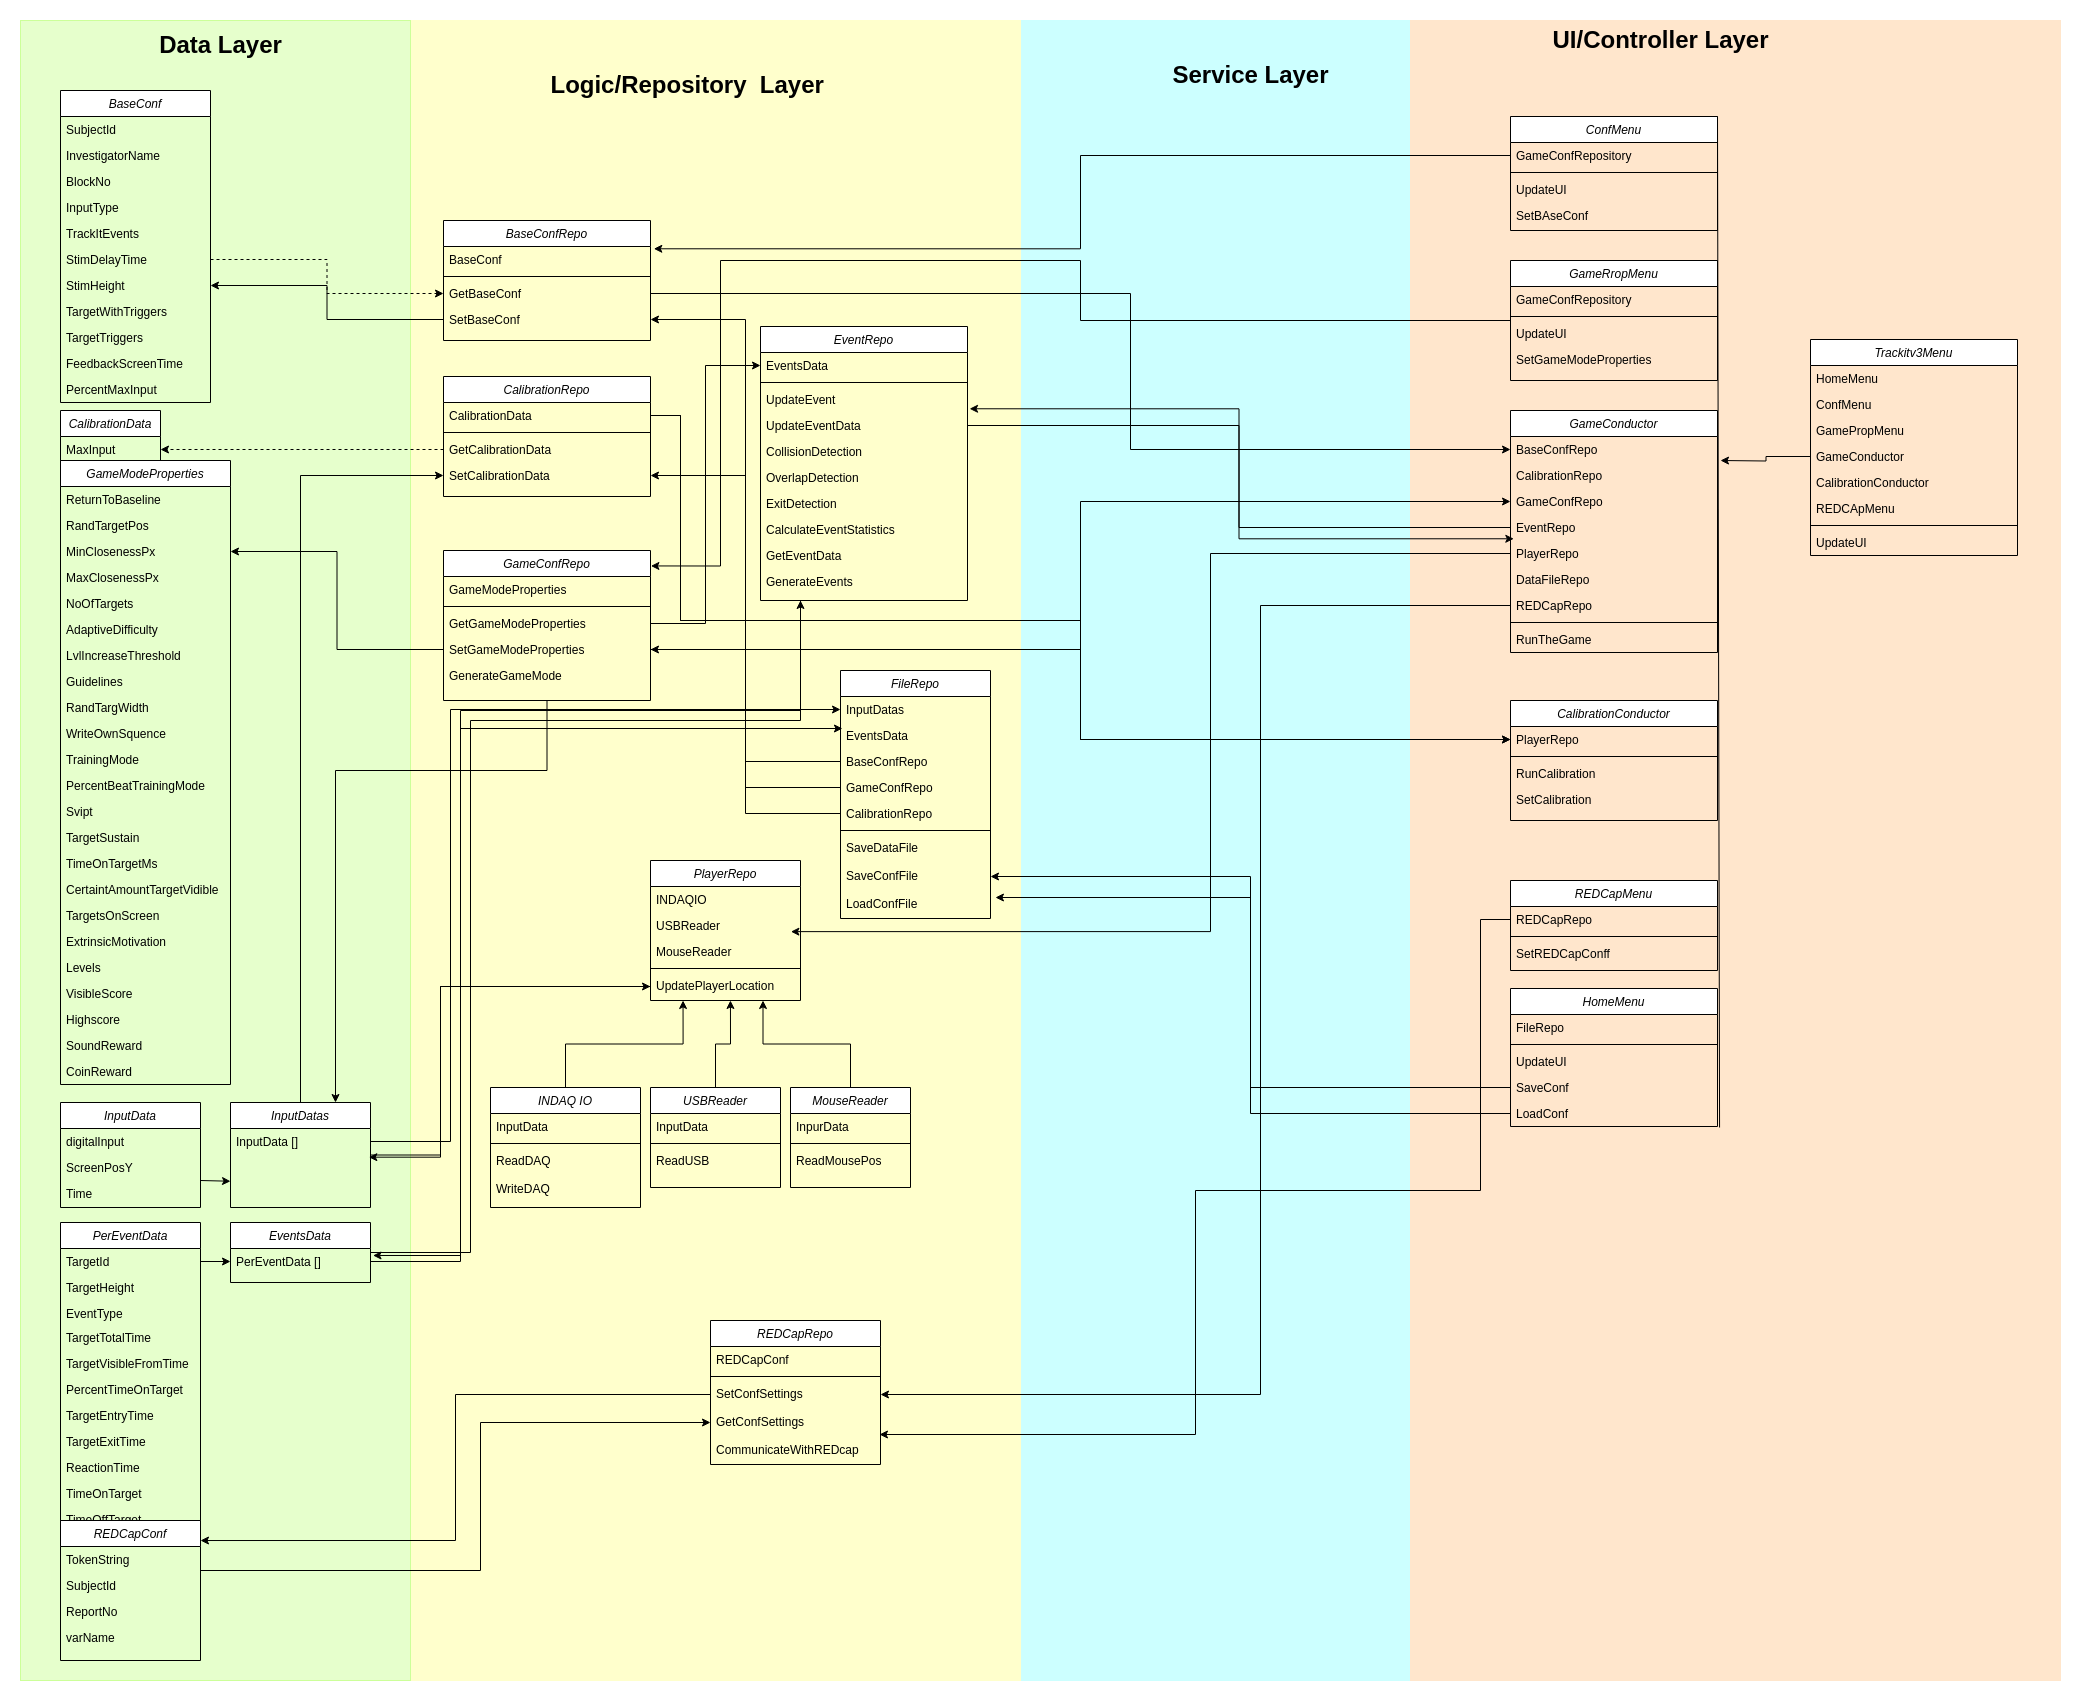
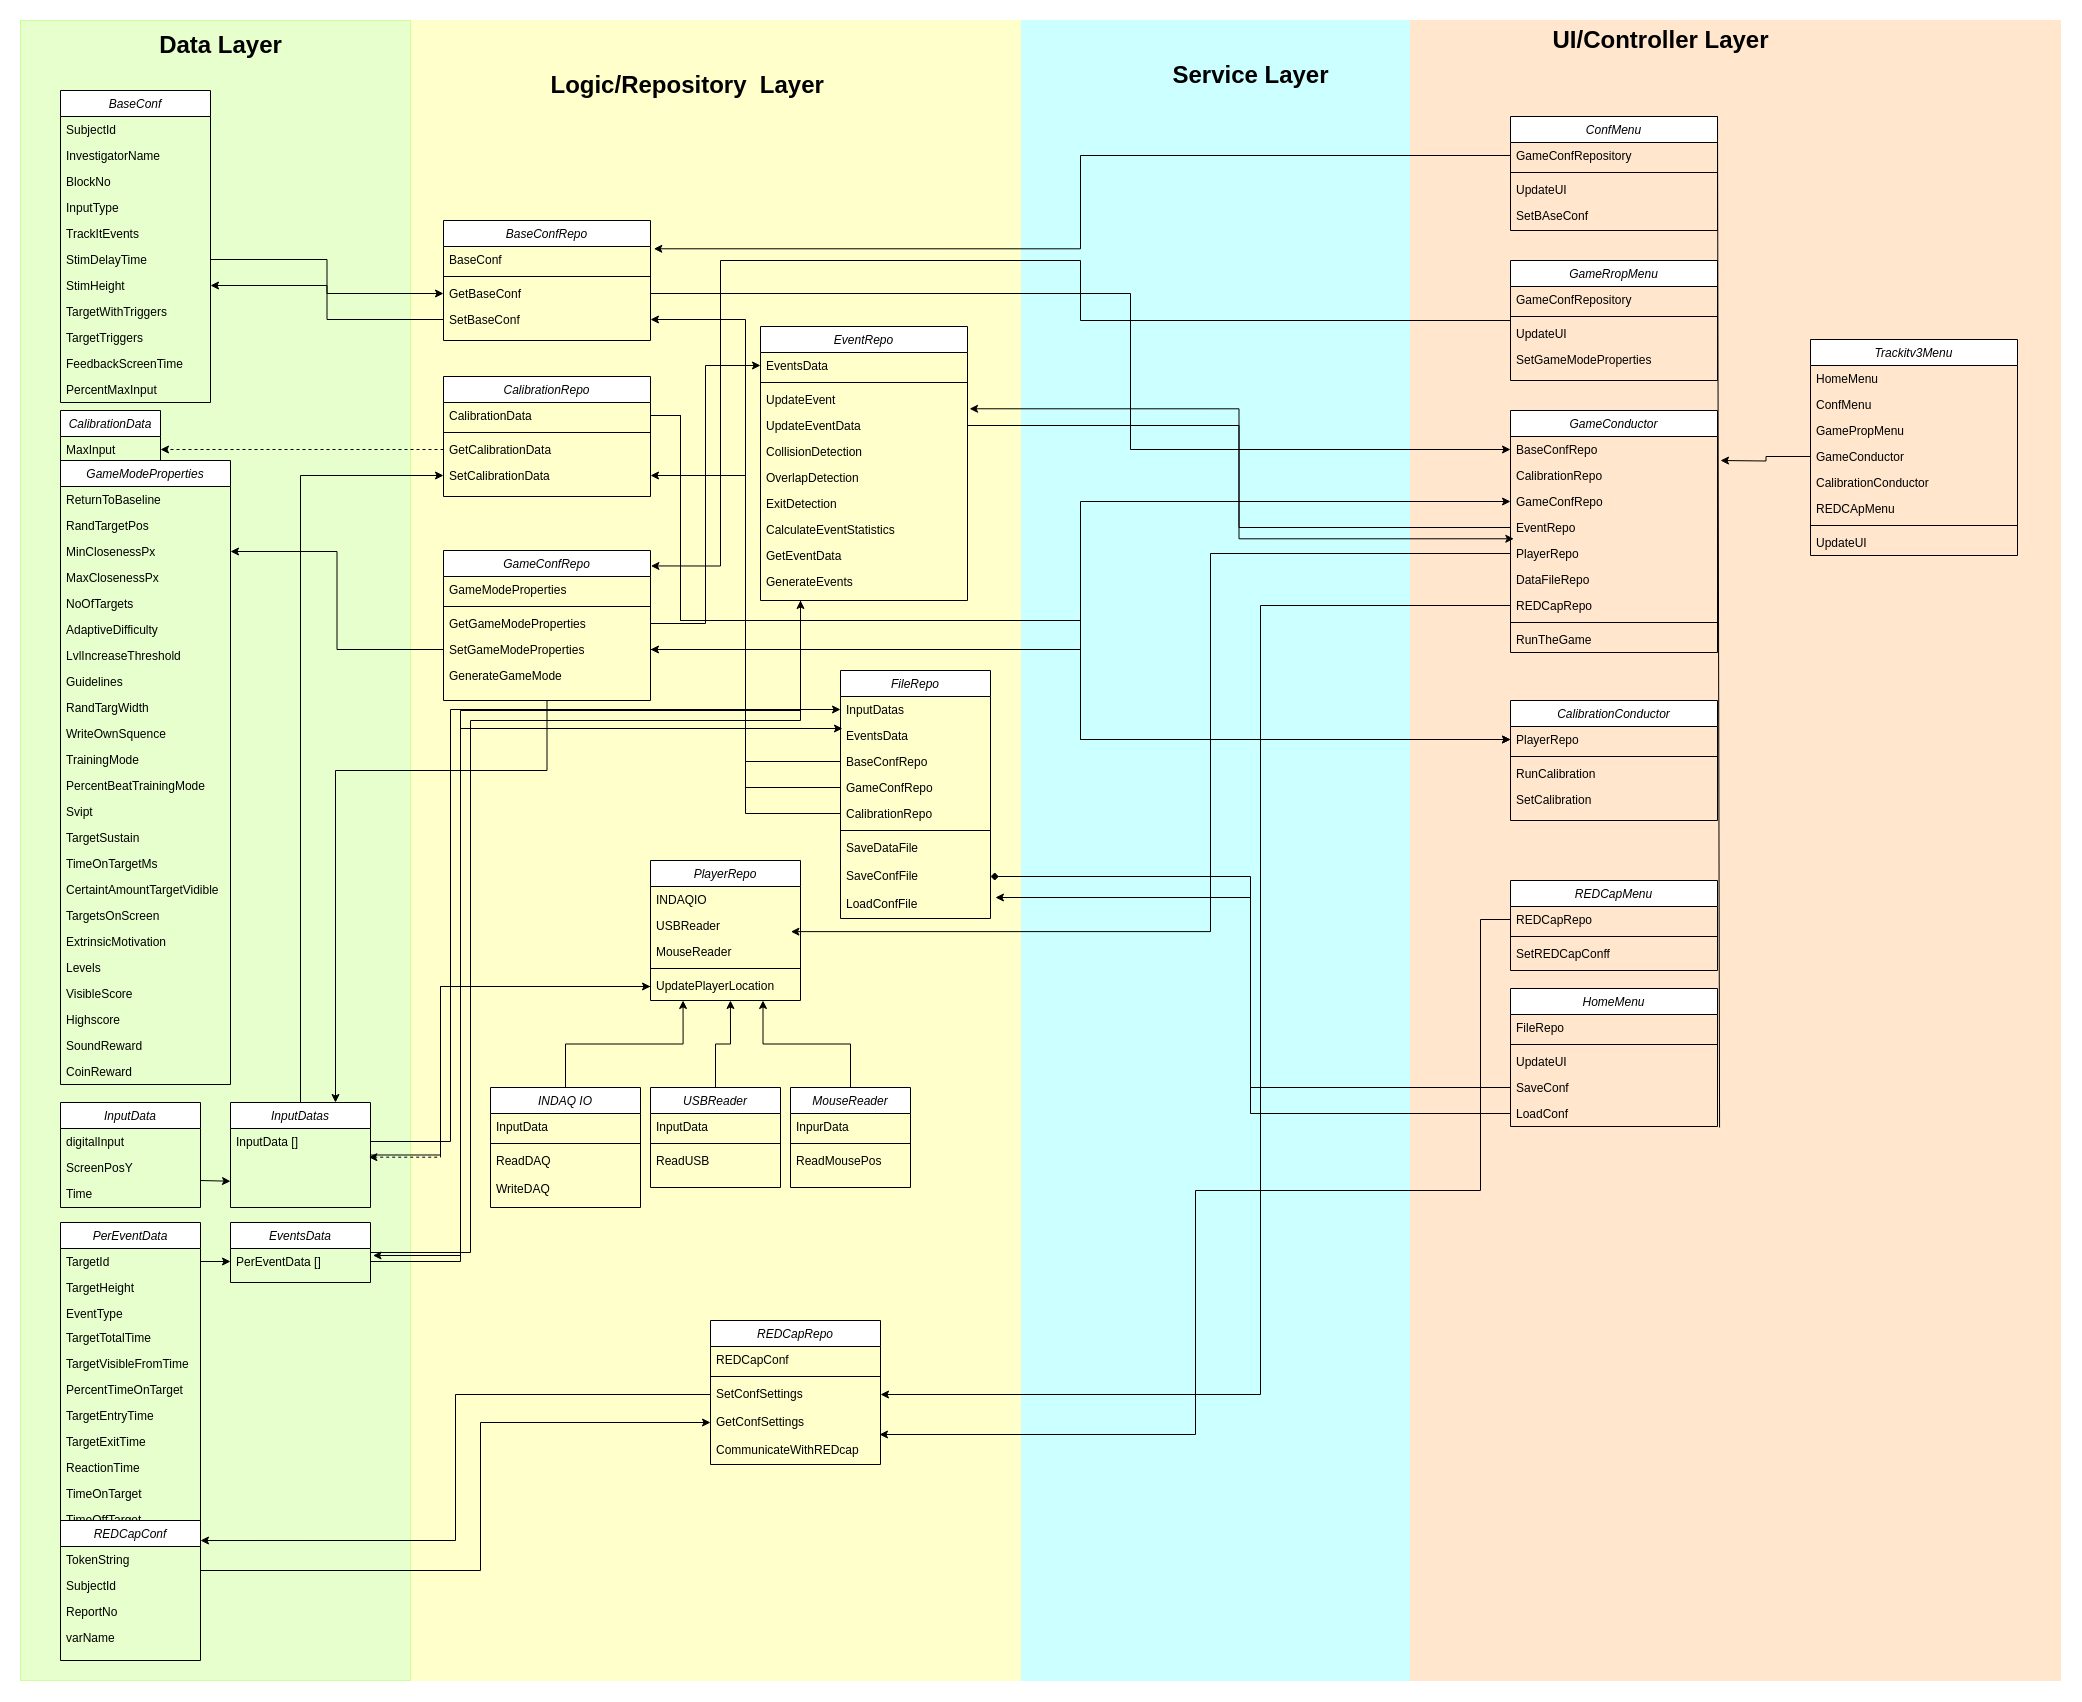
edge "StimDelayTime" -> "GetBaseConf": style dashed -> solid
edge "SaveConf" -> "SaveConfFile": arrowhead classic -> diamond
edge "UpdatePlayerLocation" -> "InputData []": style solid -> dashed
